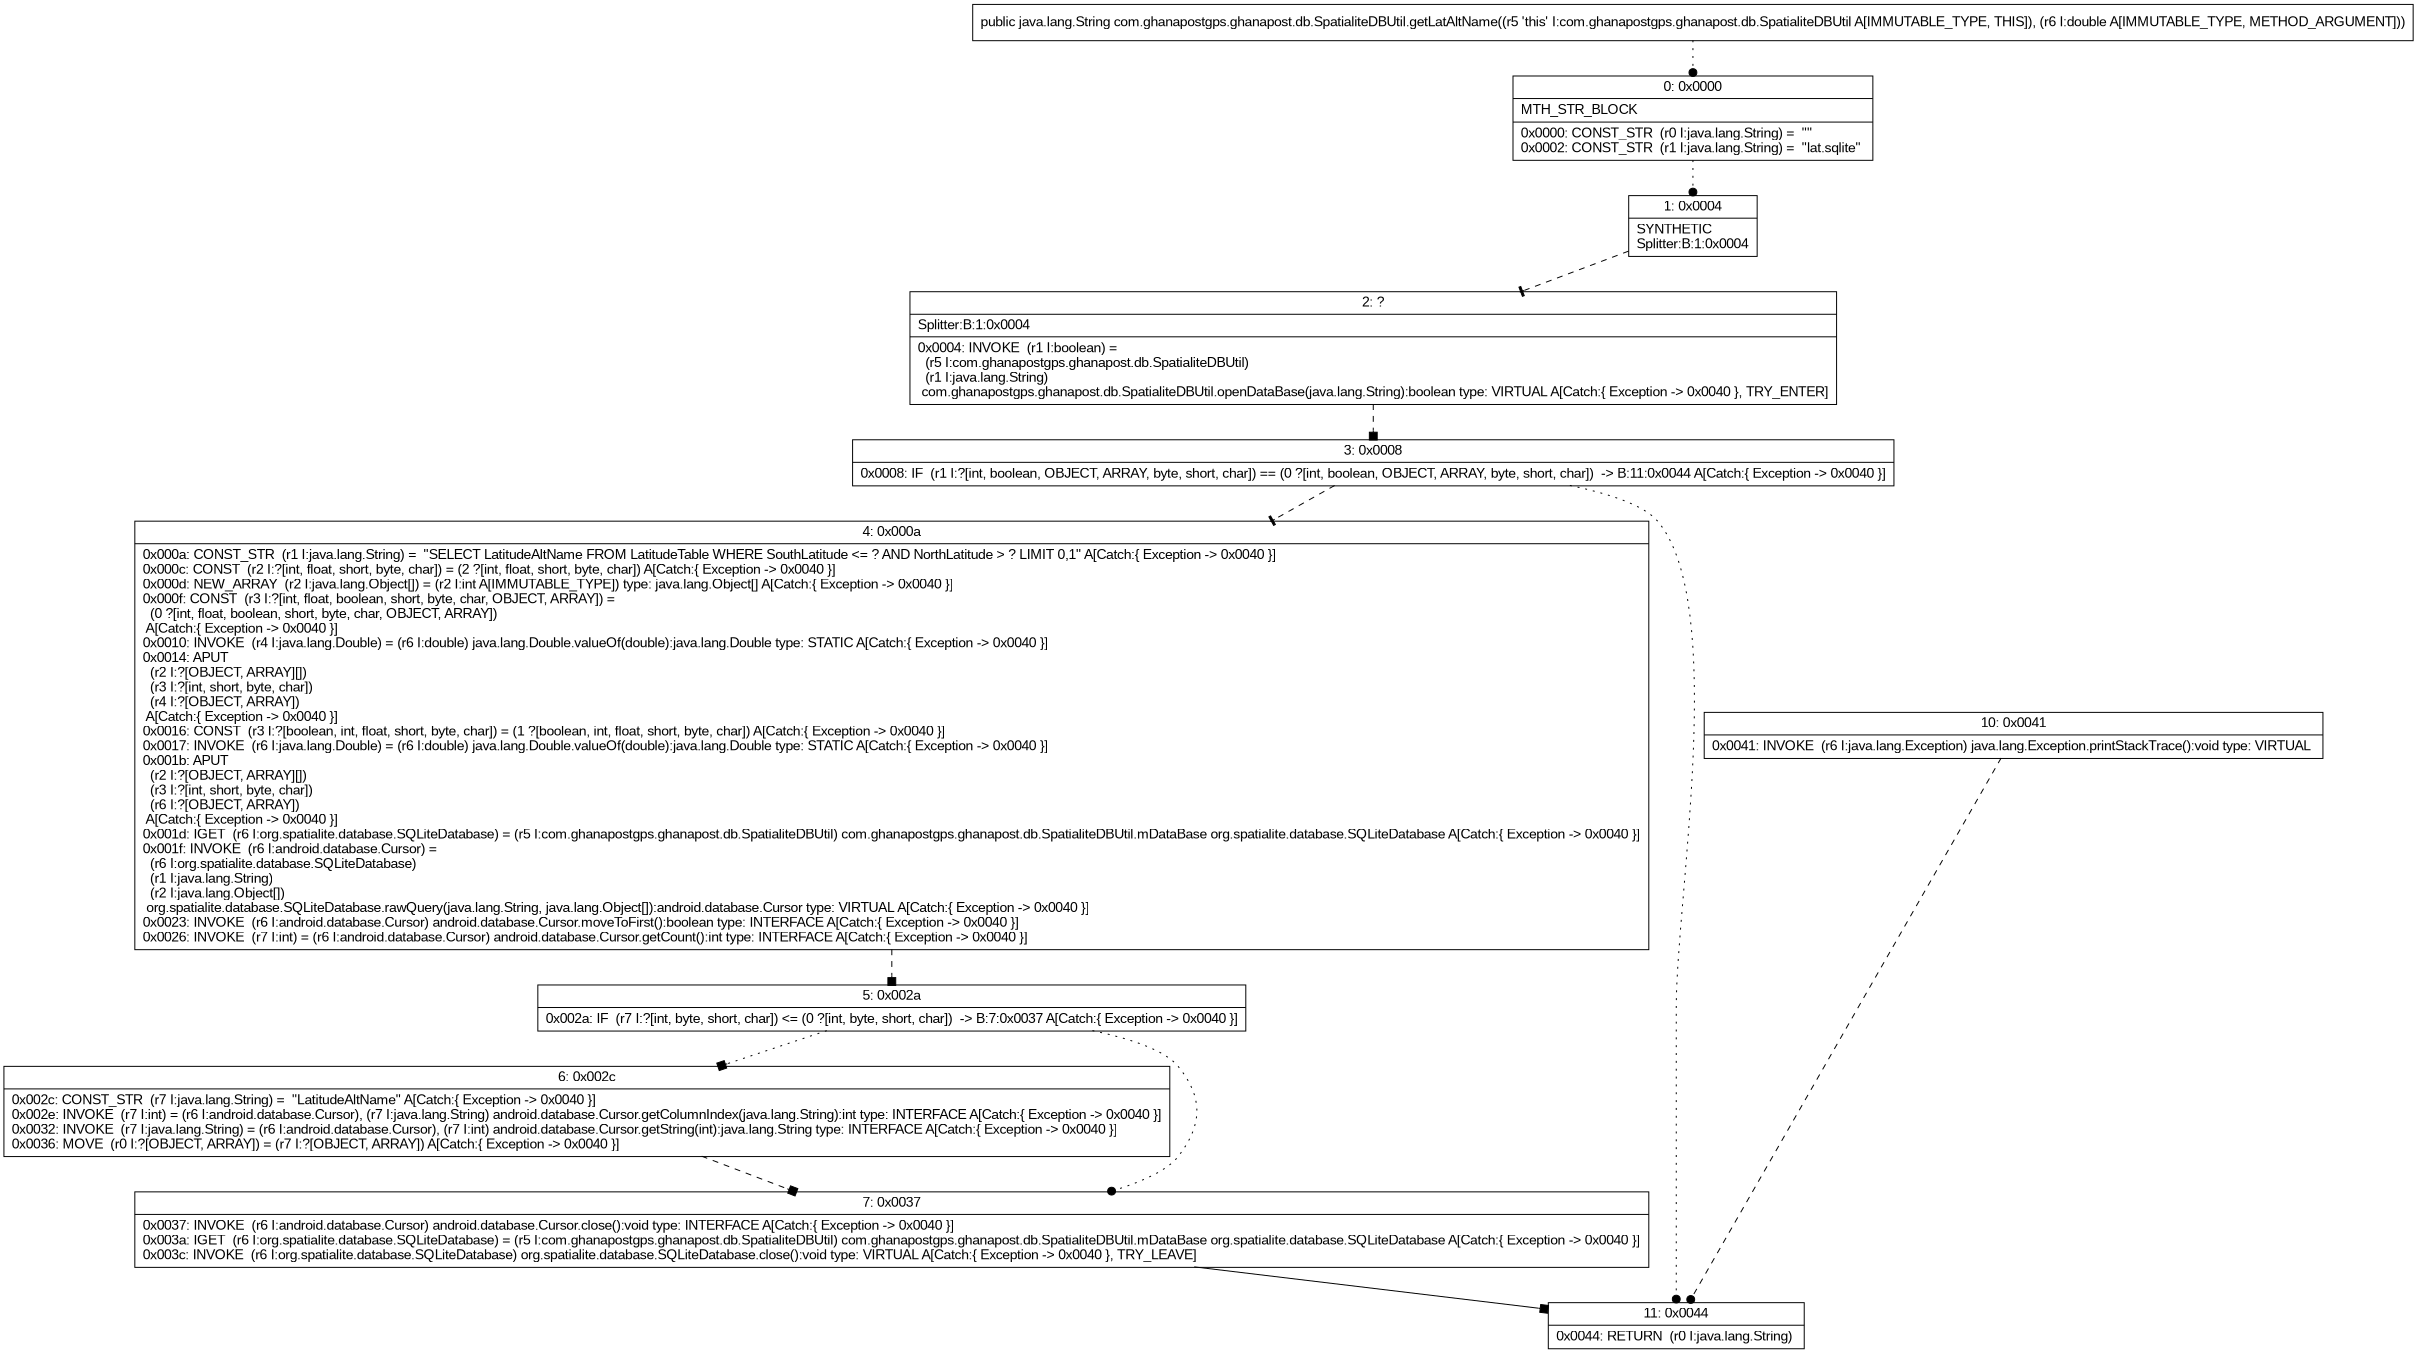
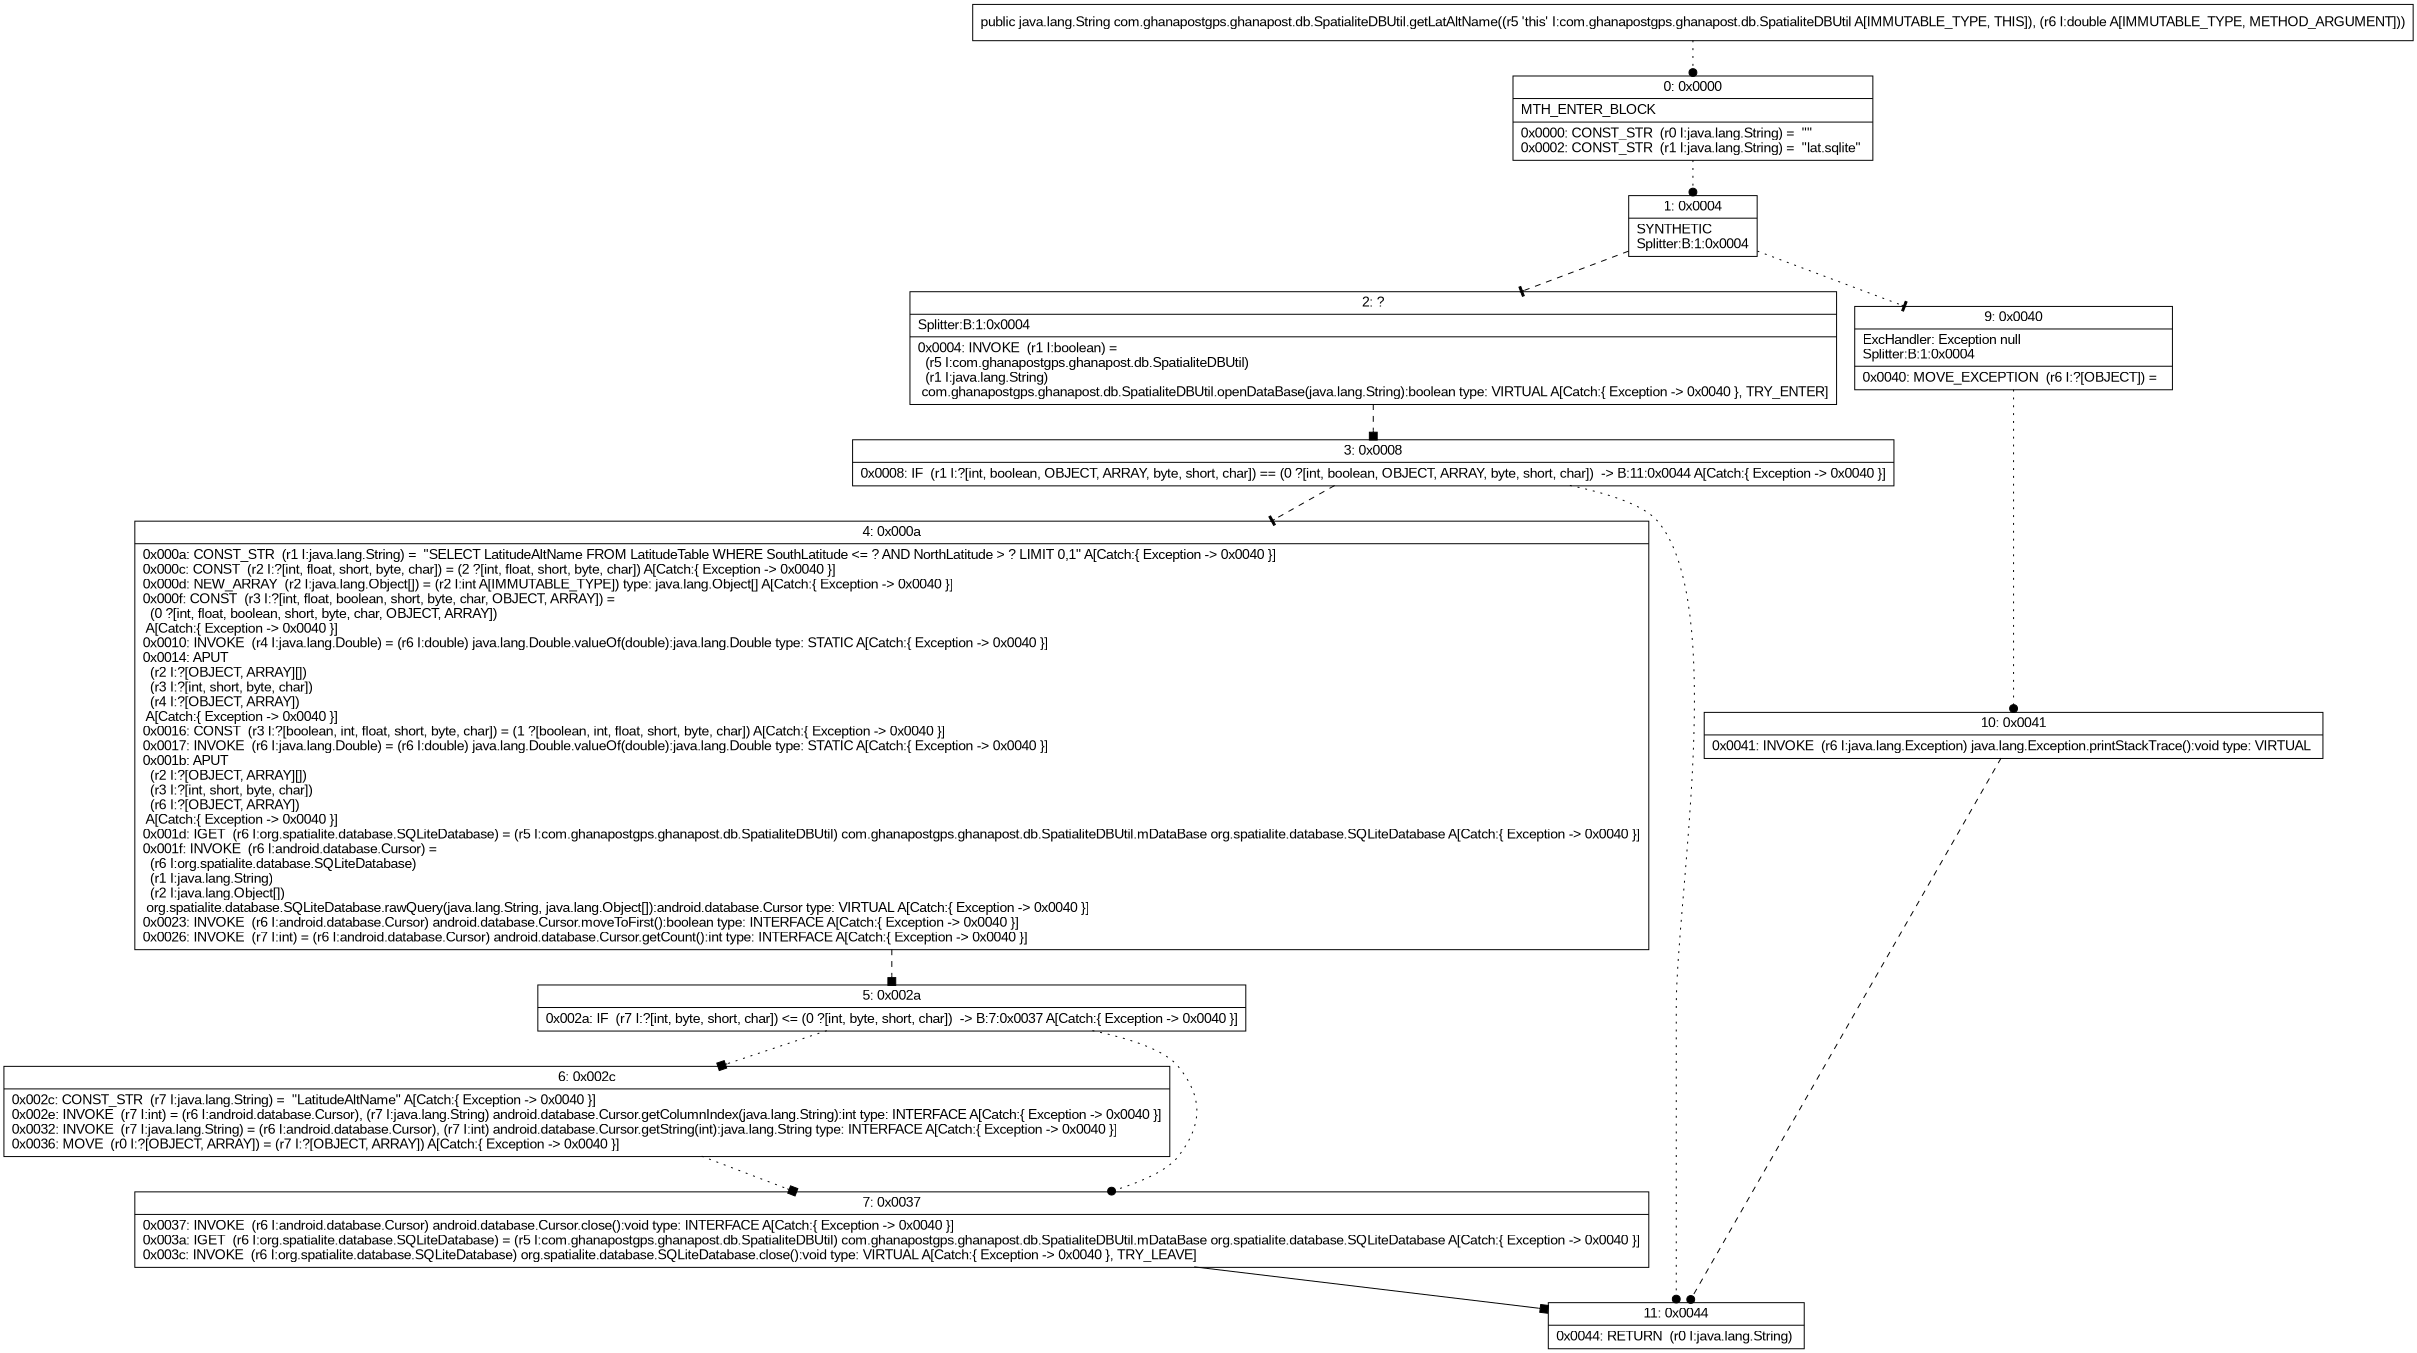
node "0: 0x0000": text "MTH_STR_BLOCK" -> "MTH_ENTER_BLOCK"
node "9: 0x0040": added
edge "6: 0x002c" -> "7: 0x0037": style dashed -> dotted
